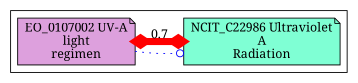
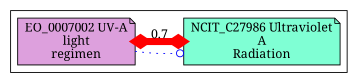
node "EO_0107002 UV-A light regimen": label "EO_0107002 UV-A light regimen" -> "EO_0007002 UV-A light regimen"
node "NCIT_C22986 Ultraviolet A Radiation": label "NCIT_C22986 Ultraviolet A Radiation" -> "NCIT_C27986 Ultraviolet A Radiation"
